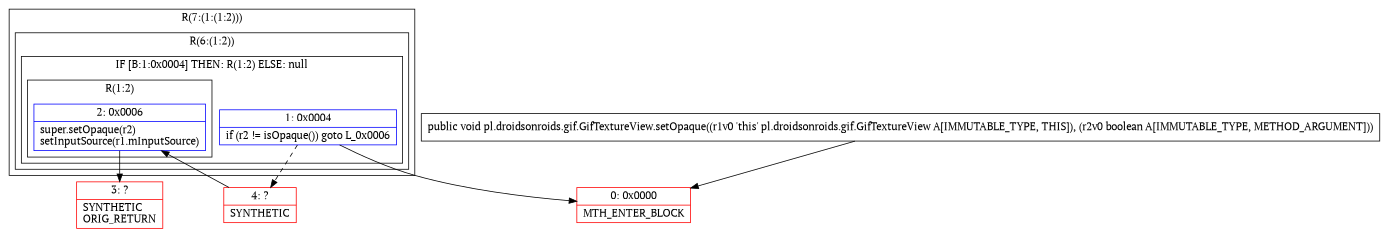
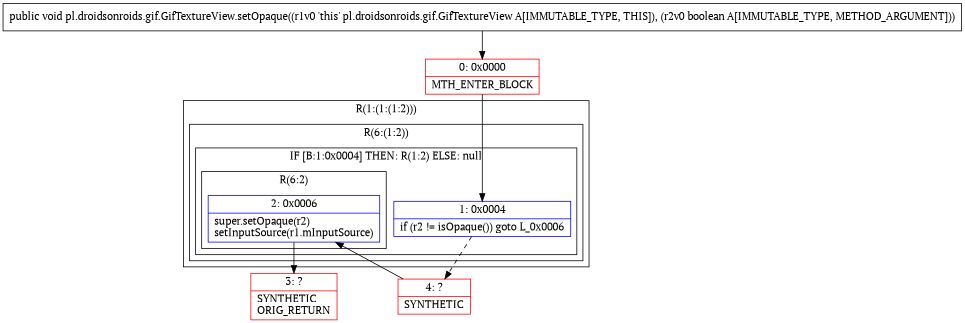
cluster "R(7:(1:(1:2)))": label "R(7:(1:(1:2)))" -> "R(1:(1:(1:2)))"
cluster "R(1:2)": label "R(1:2)" -> "R(6:2)"
edge "1: 0x0004" -> "0: 0x0000": reversed
